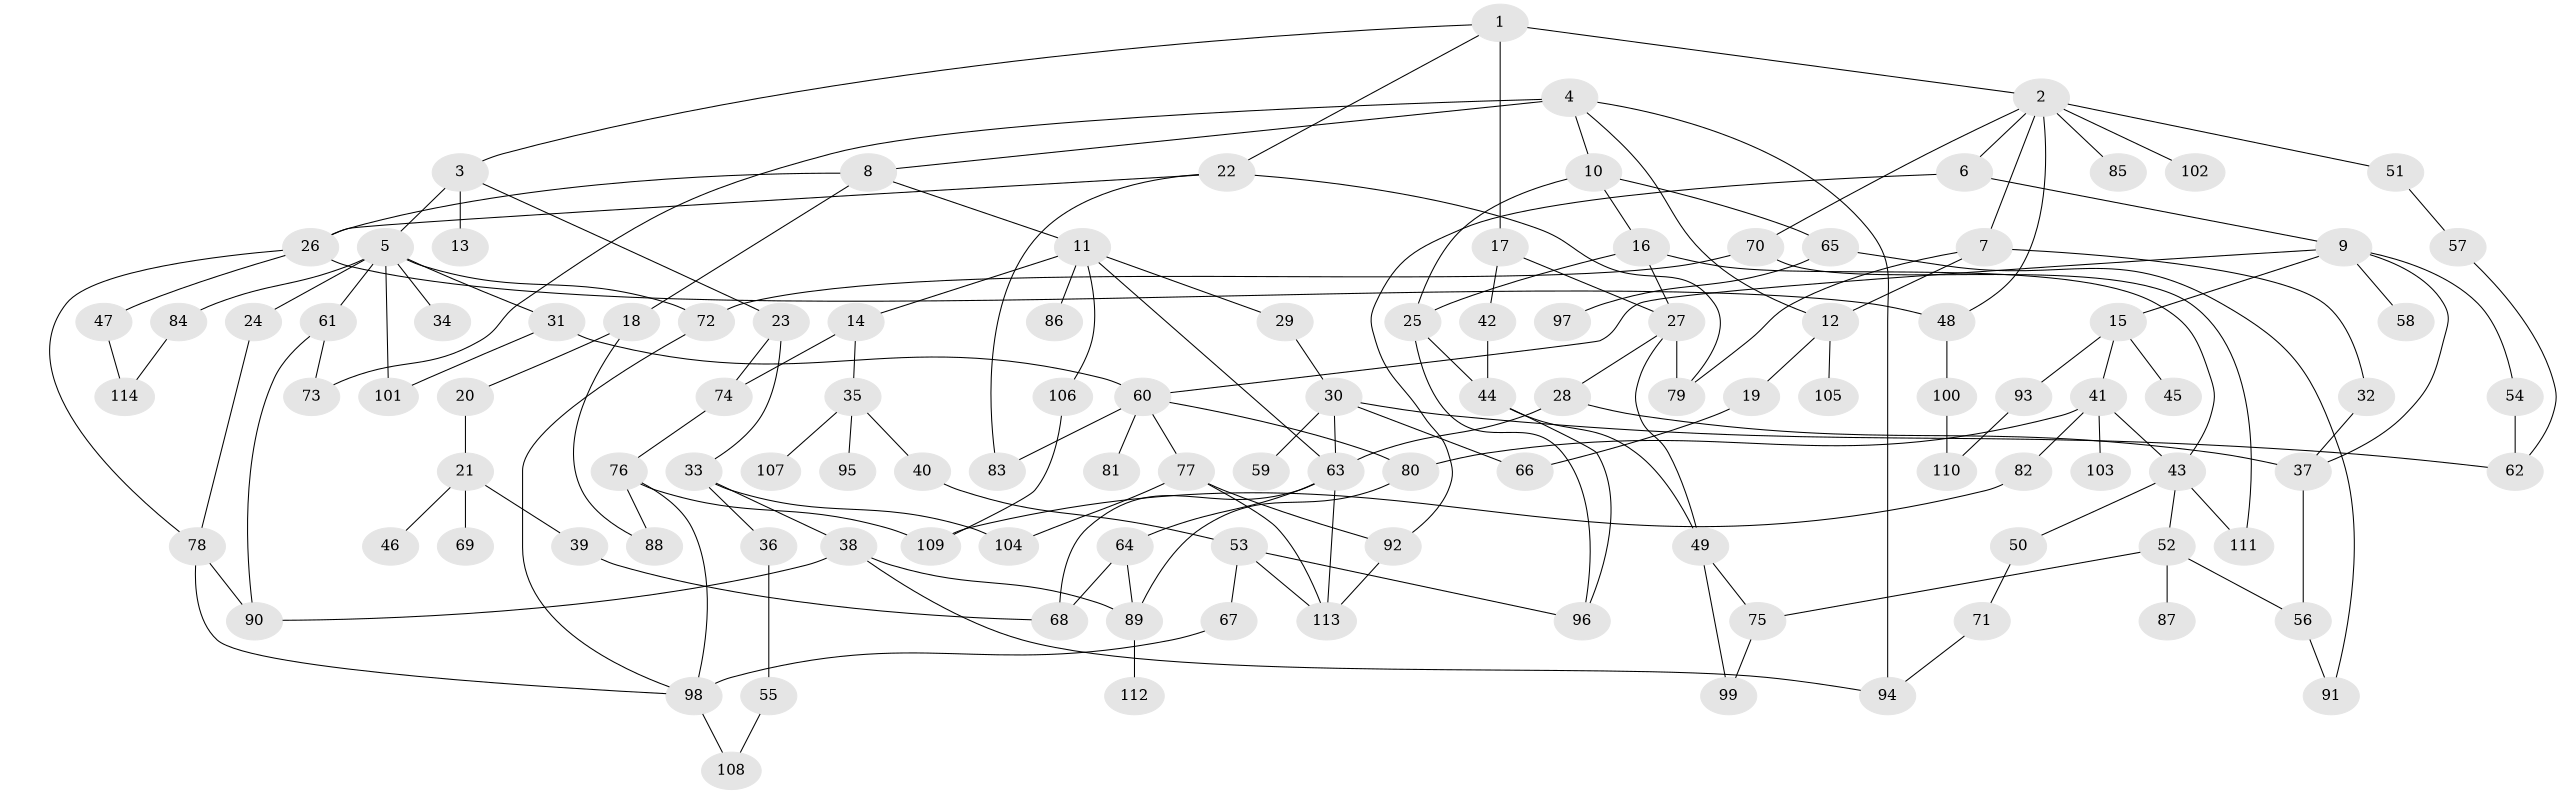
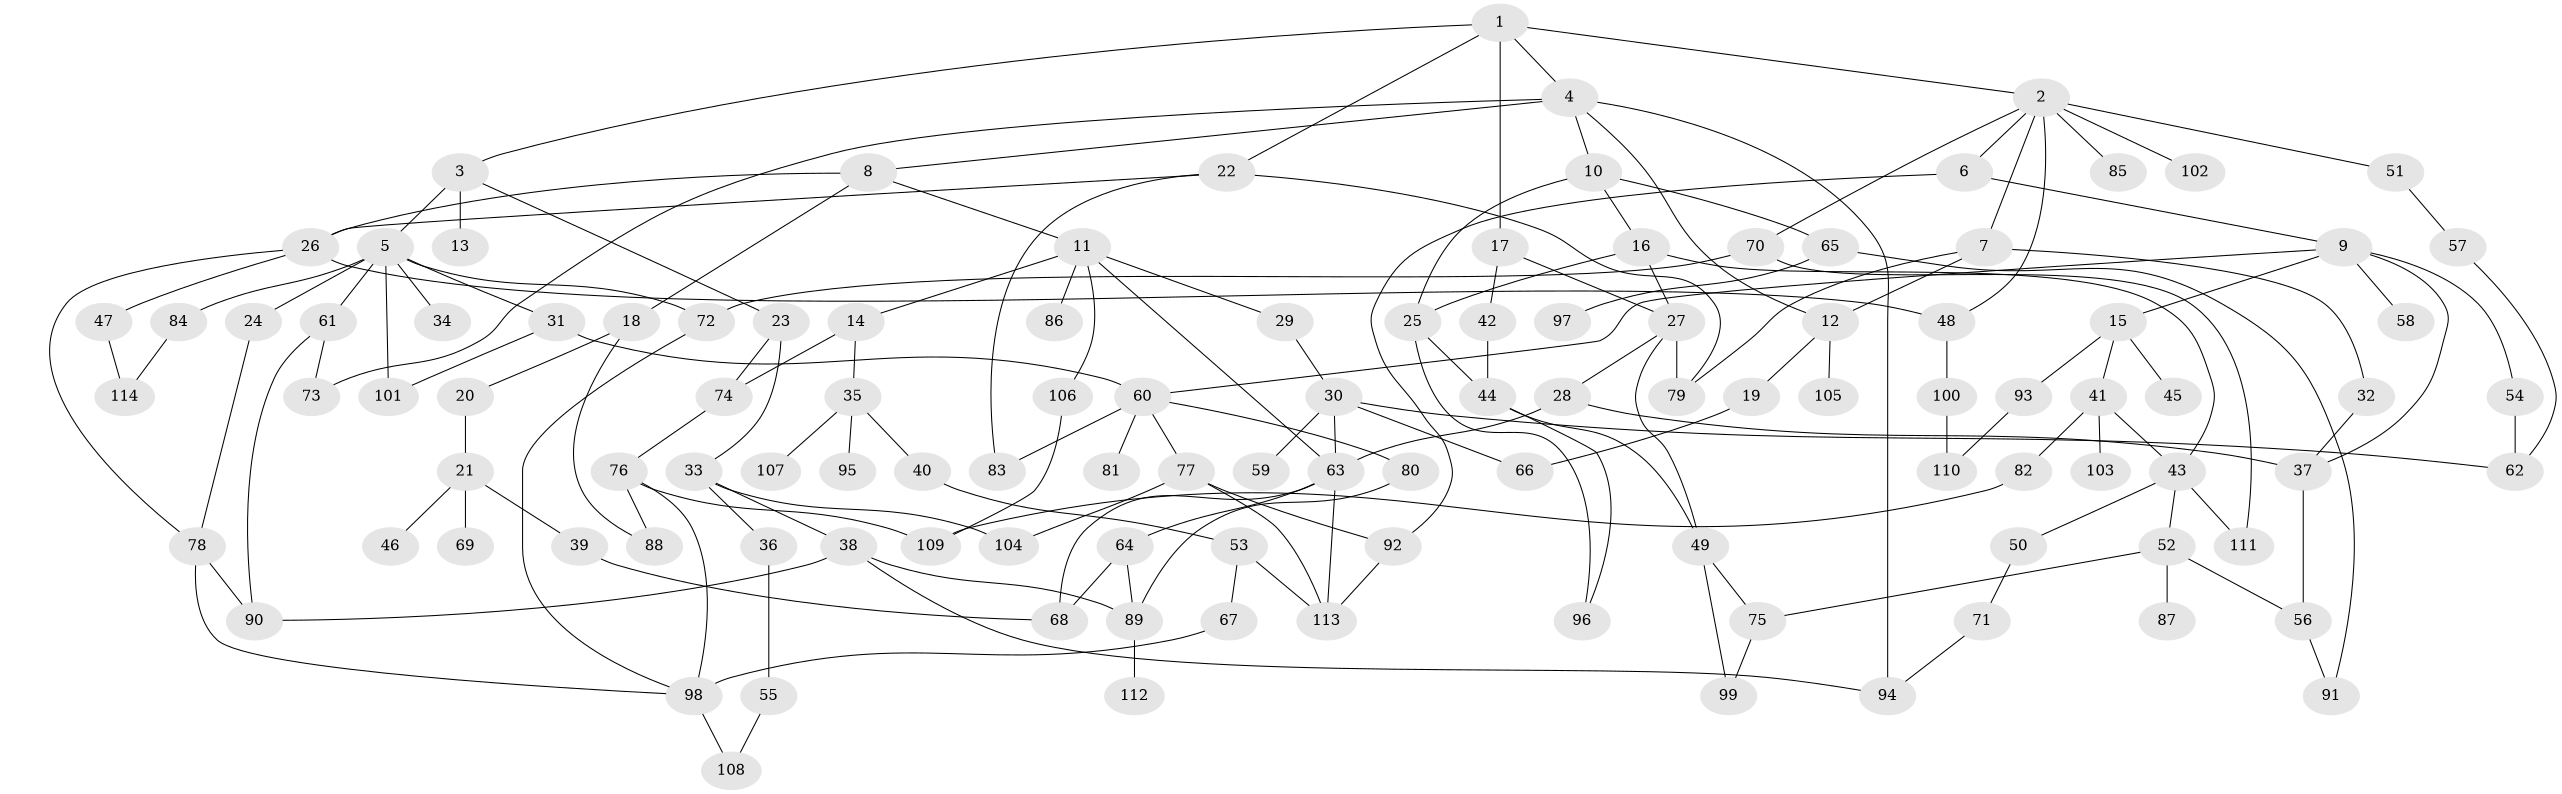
edge "1" -- "4": added
edge "41" -- "80": removed
edge "53" -- "96": removed
